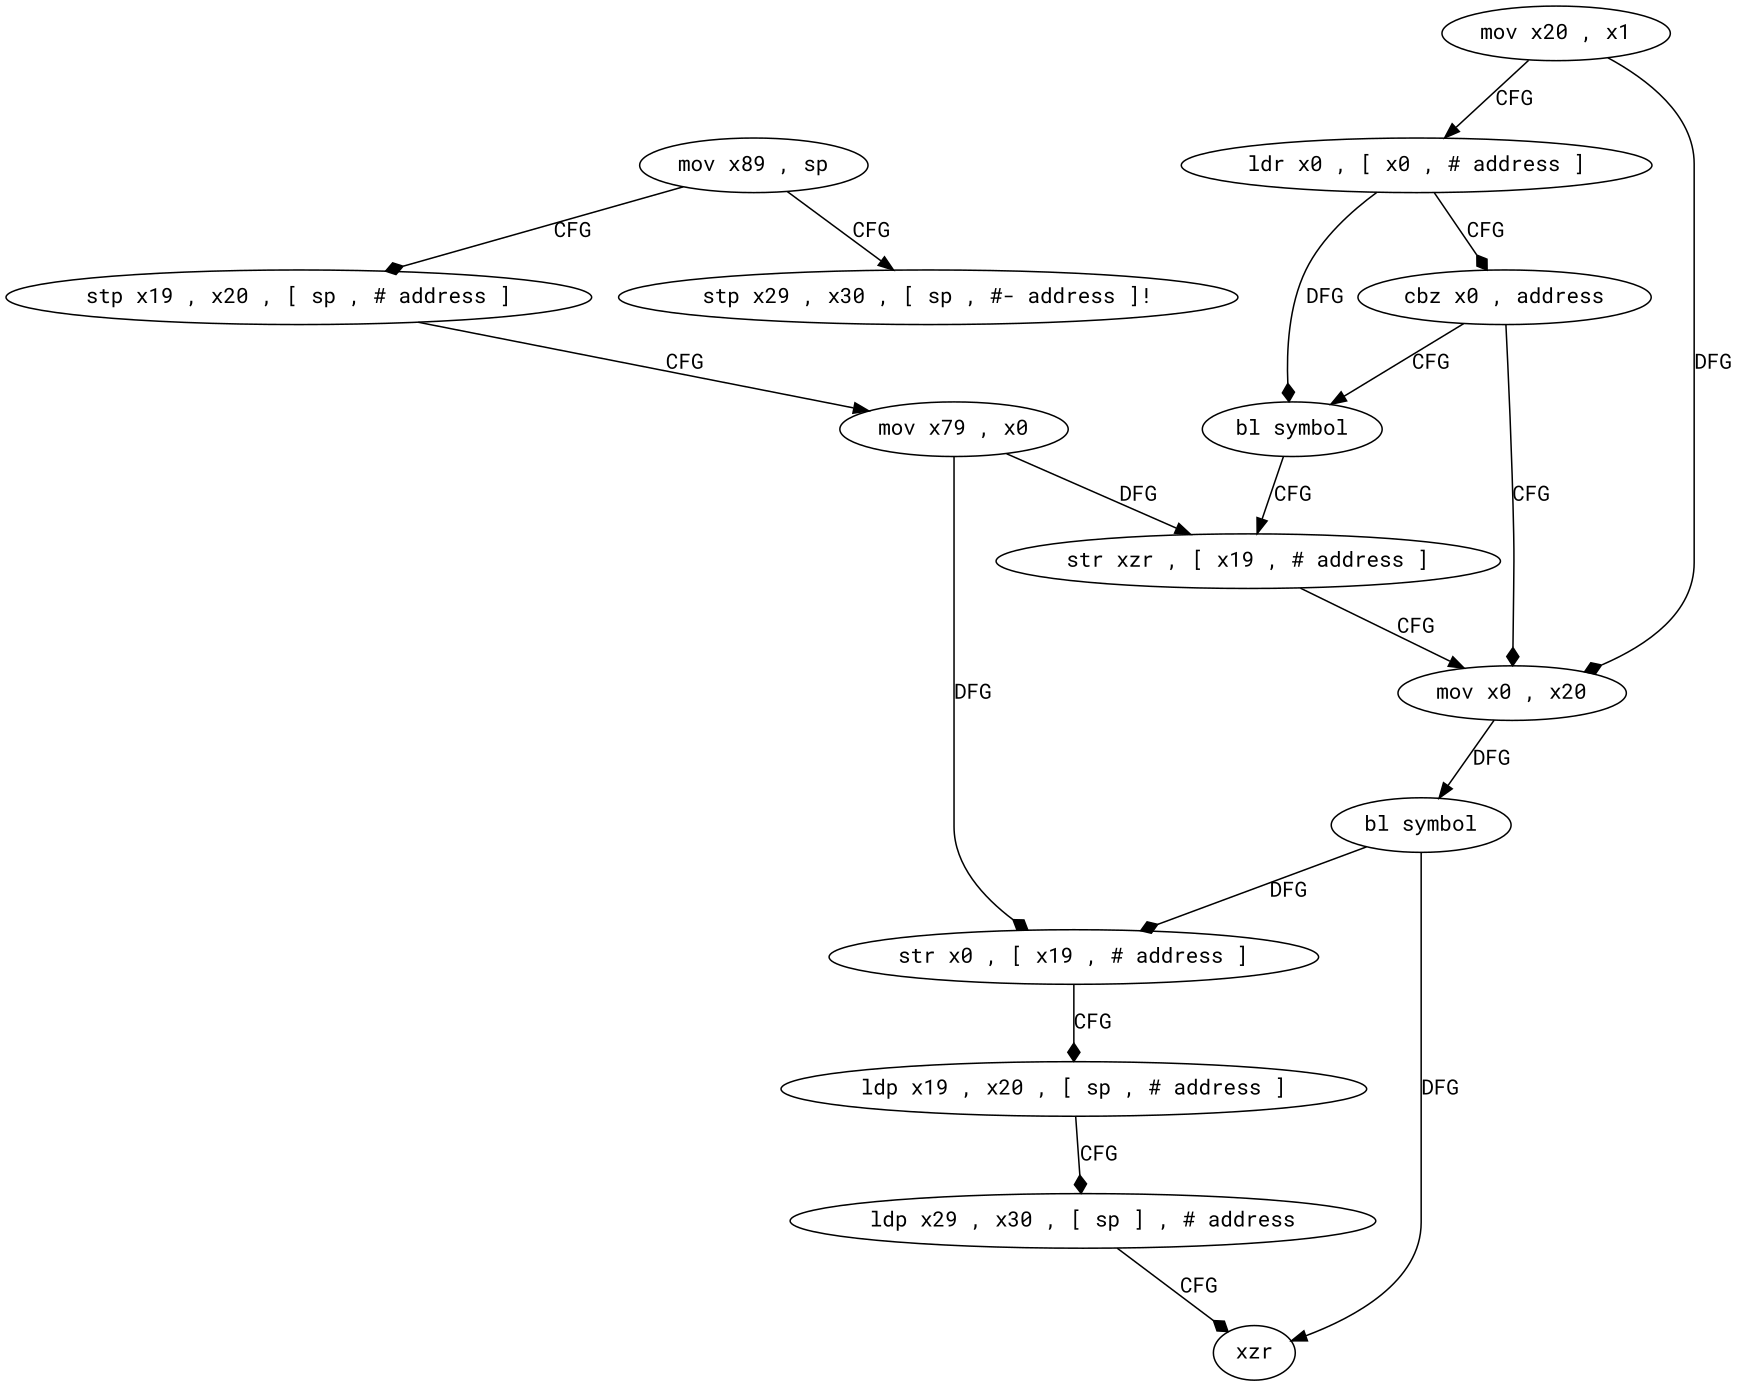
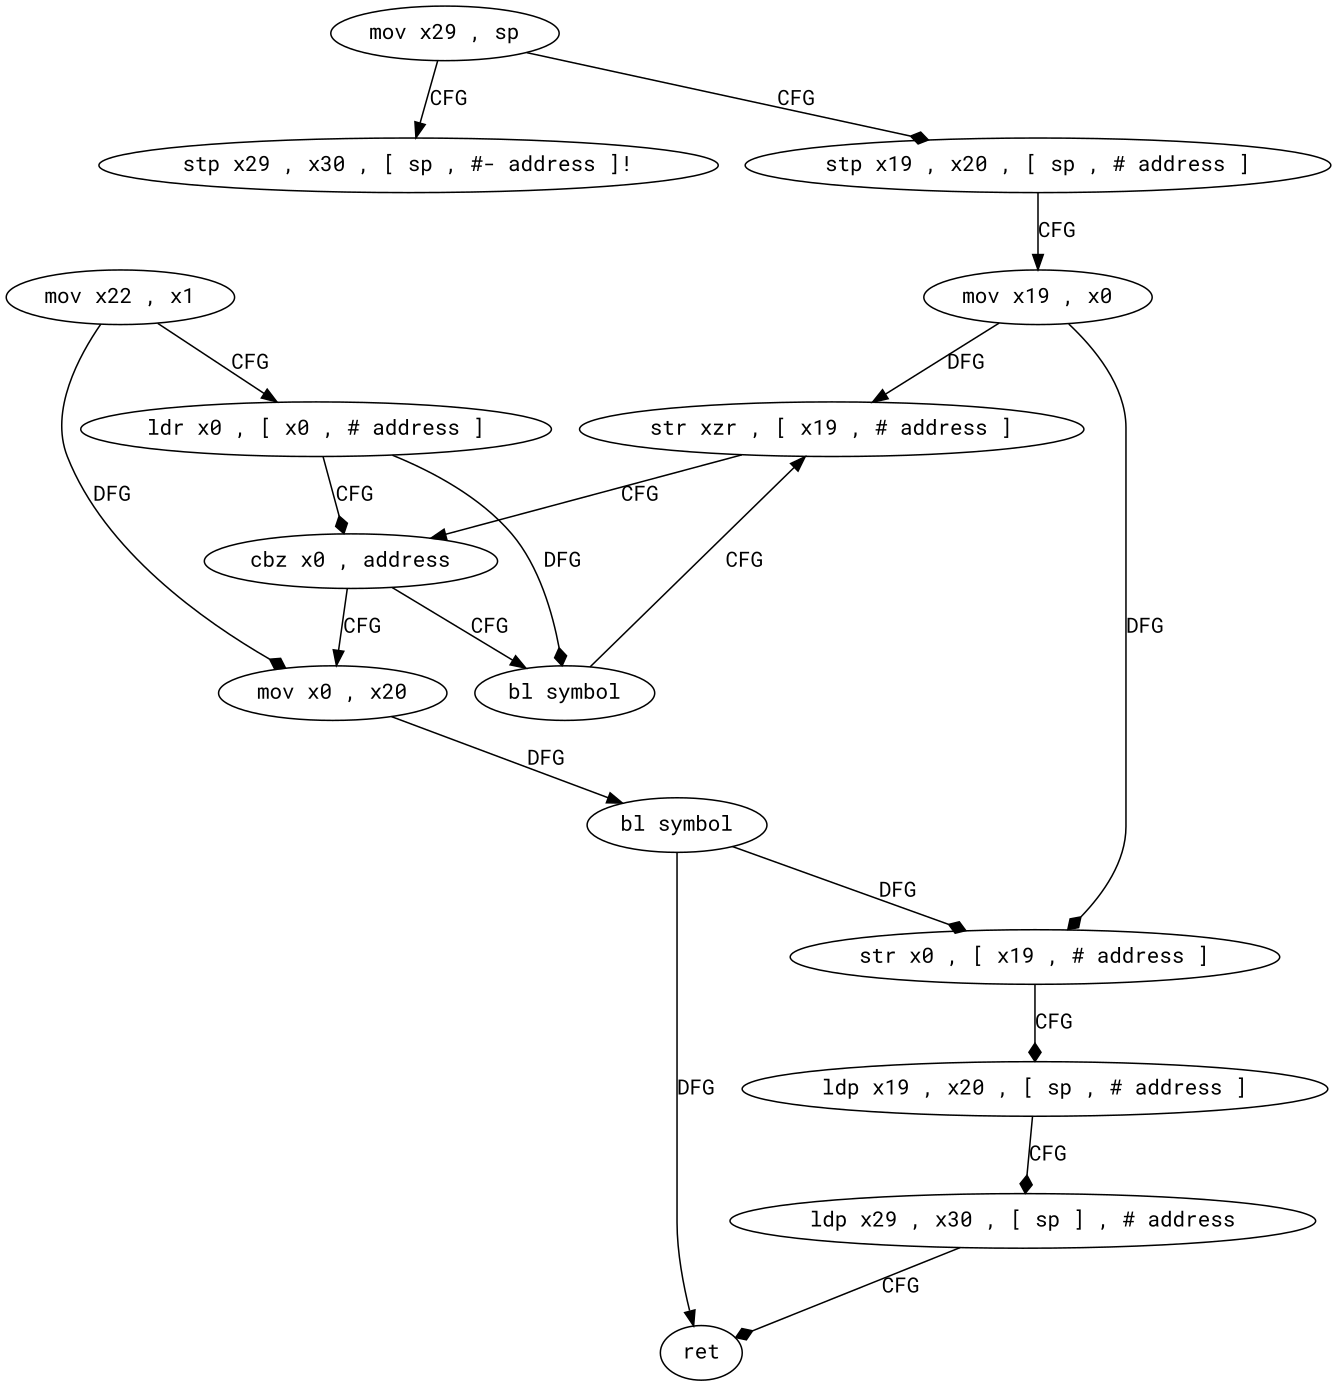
node "mov x20 , x1": label "mov x20 , x1" -> "mov x22 , x1"
node "mov x89 , sp": label "mov x89 , sp" -> "mov x29 , sp"
node "mov x79 , x0": label "mov x79 , x0" -> "mov x19 , x0"
edge "cbz x0 , address" -> "mov x0 , x20": arrowhead diamond -> normal
edge "str xzr , [ x19 , # address ]" -> "mov x0 , x20": now "str xzr , [ x19 , # address ]" -> "cbz x0 , address"
node "xzr": label "xzr" -> "ret"
